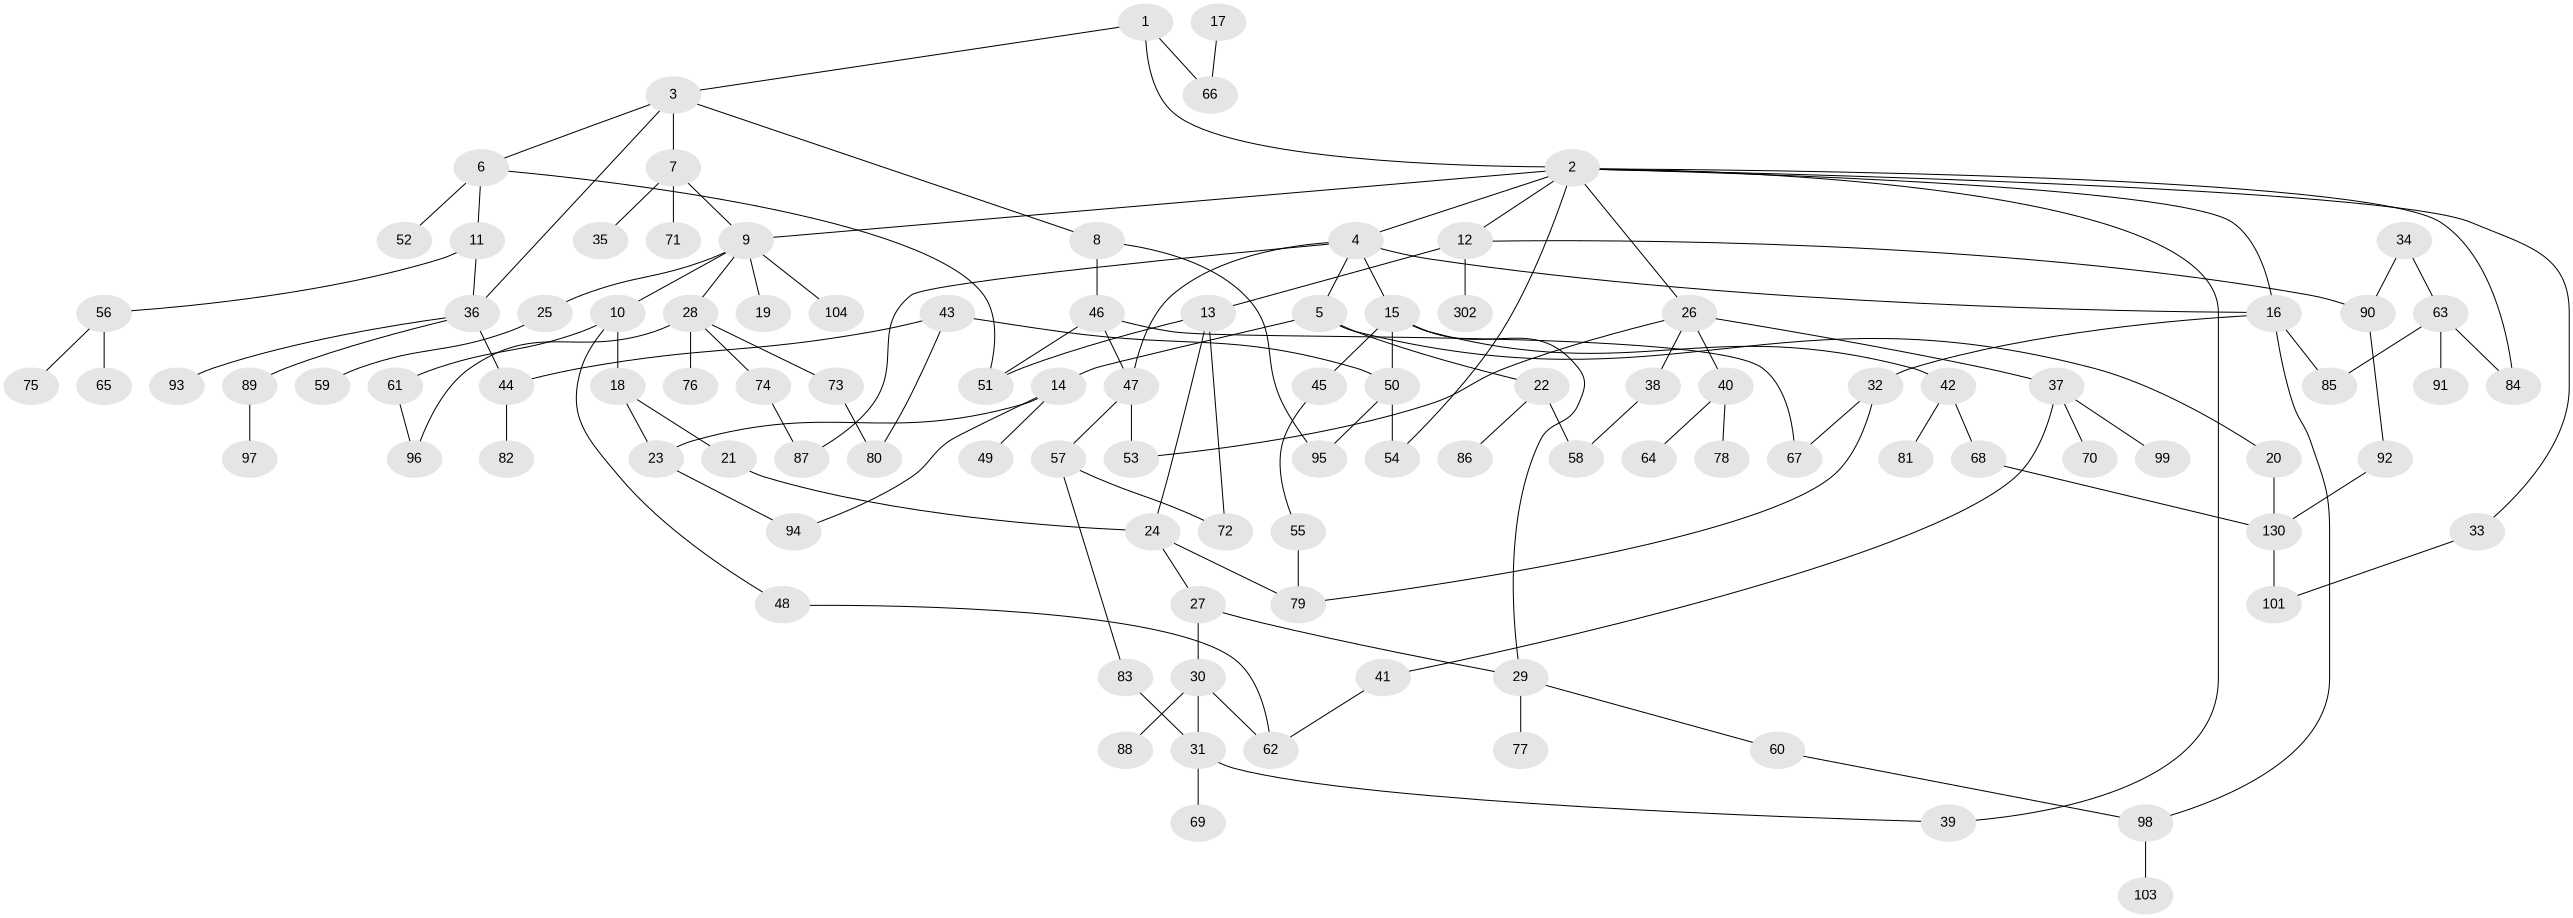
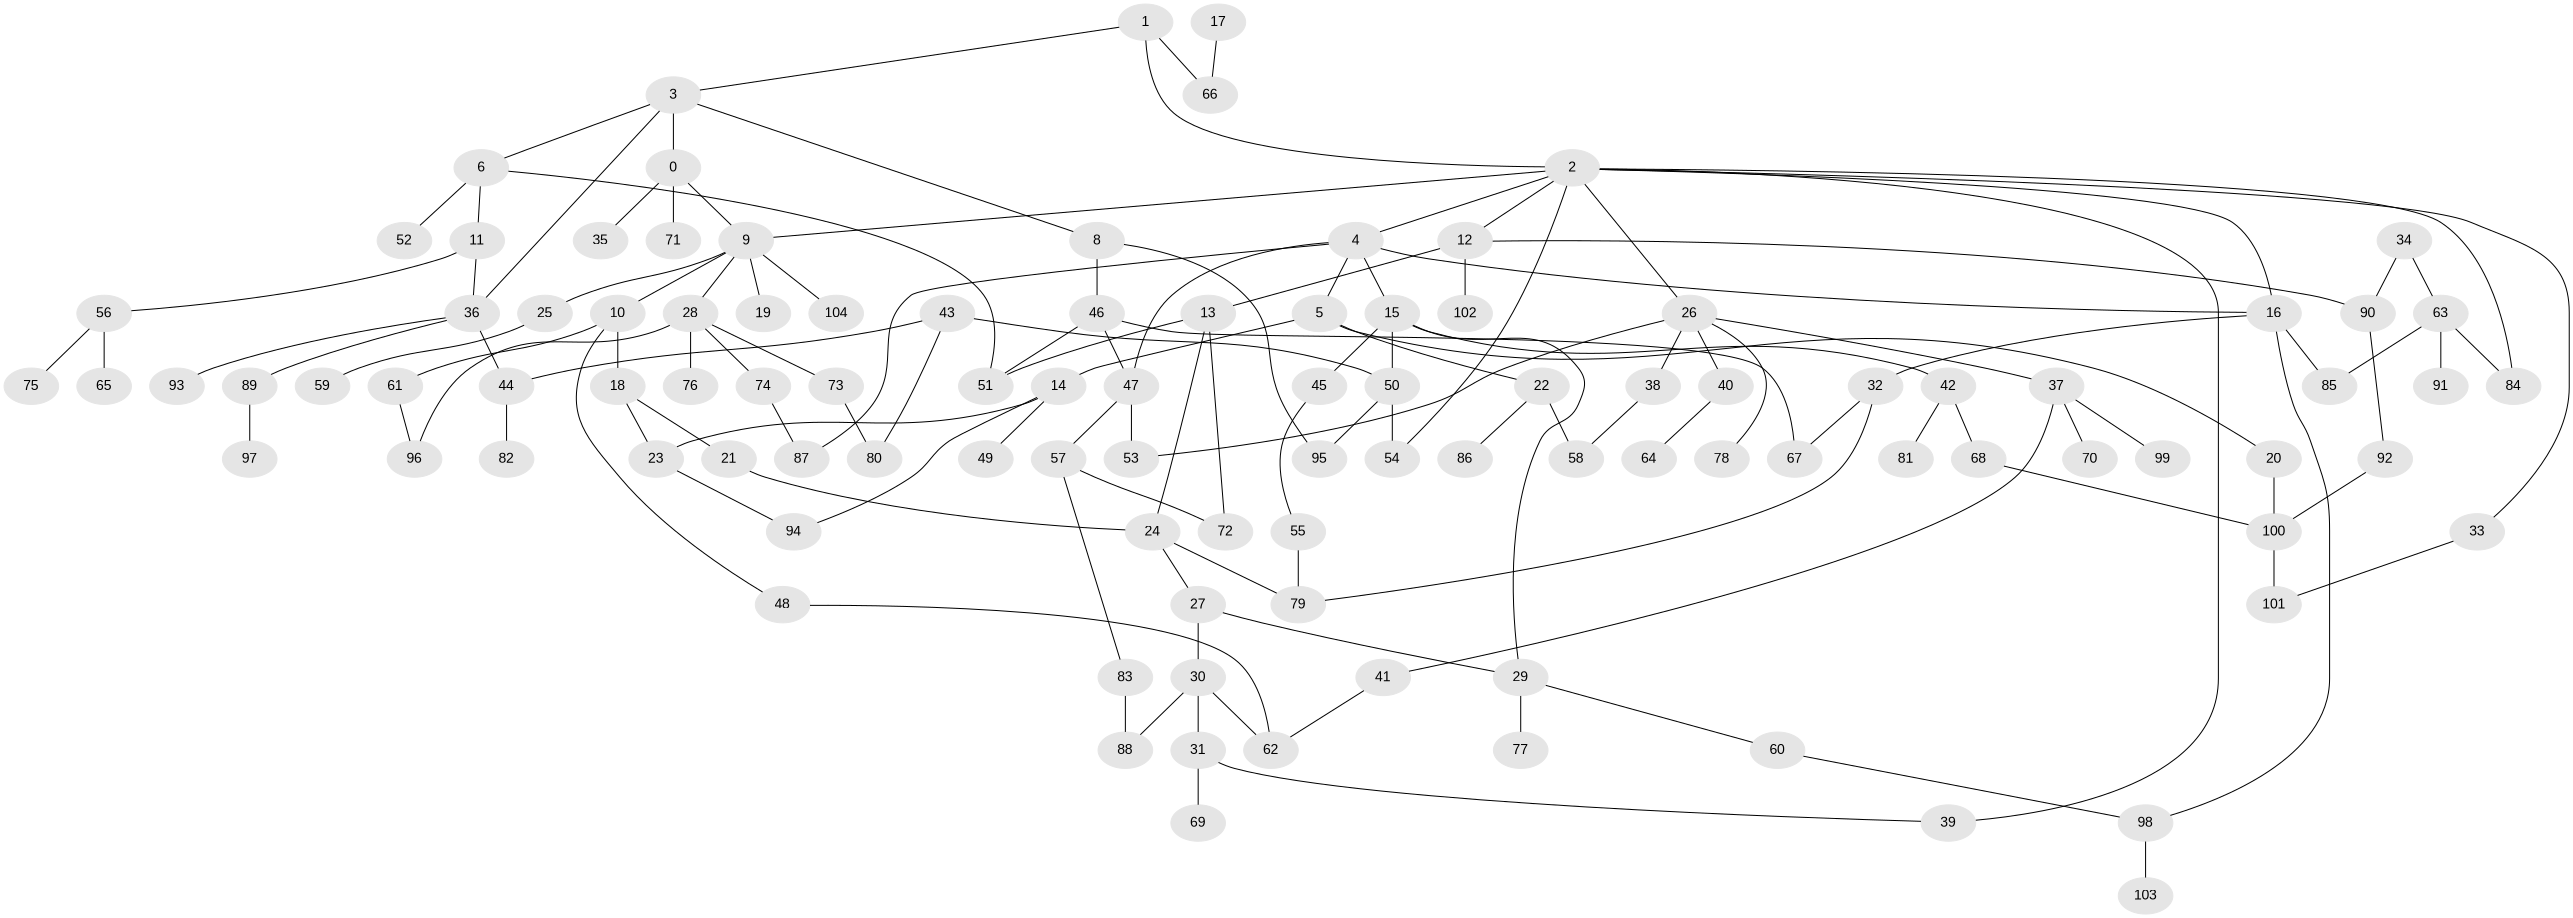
node "7": label "7" -> "0"
node "302": label "302" -> "102"
edge "40" -- "78": now "26" -- "78"
node "130": label "130" -> "100"
edge "83" -- "31": now "83" -- "88"
